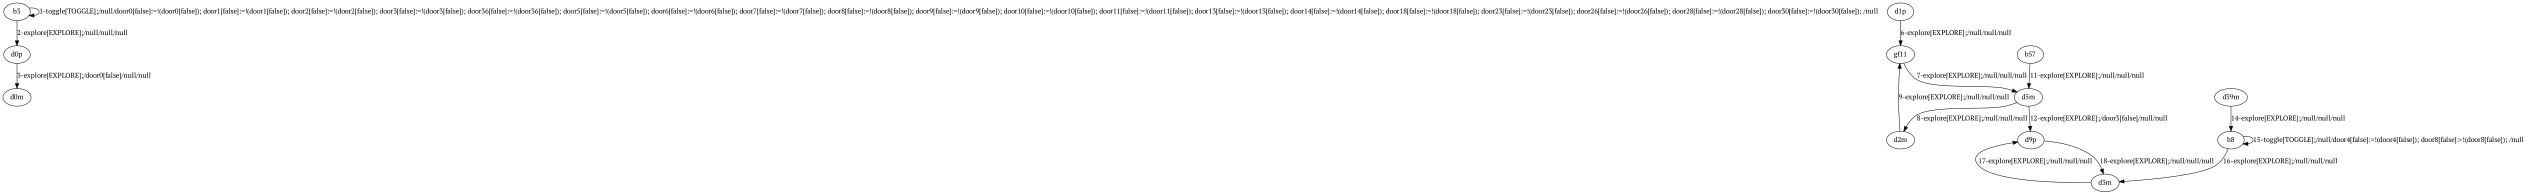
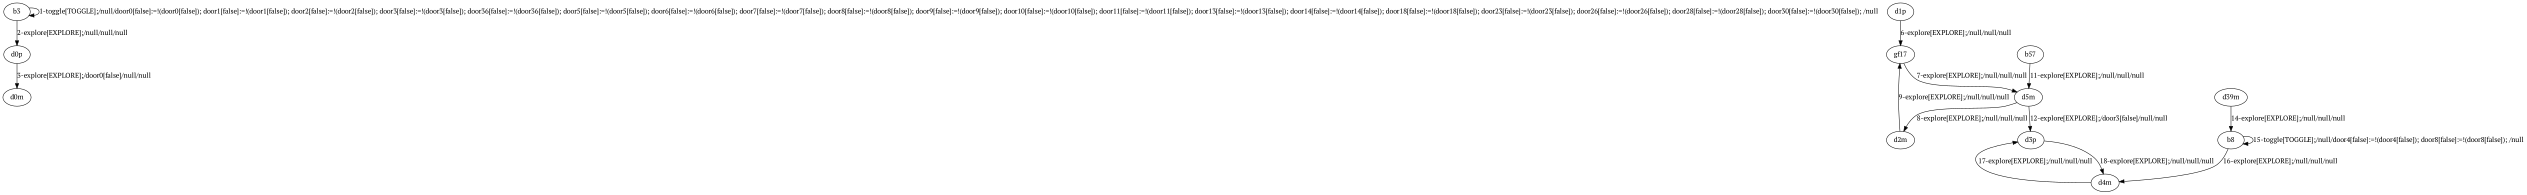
node "gf11": label "gf11" -> "gf17"
node "d9p": label "d9p" -> "d3p"
node "d3m": label "d3m" -> "d4m"
